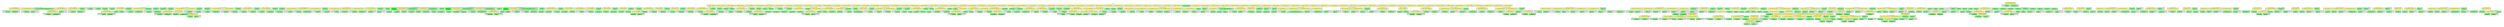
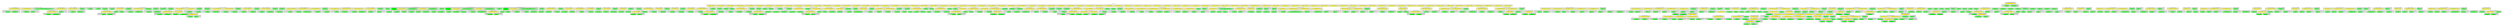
node "NT_EXPR_CALL_FUNCTION_3263": fillcolor green -> yellow
node "NT_INT_3523< 6 >": added
